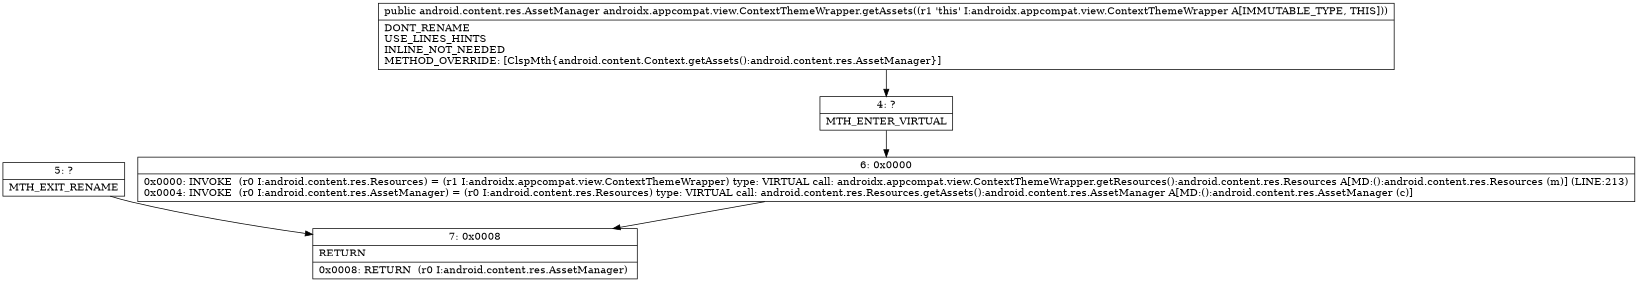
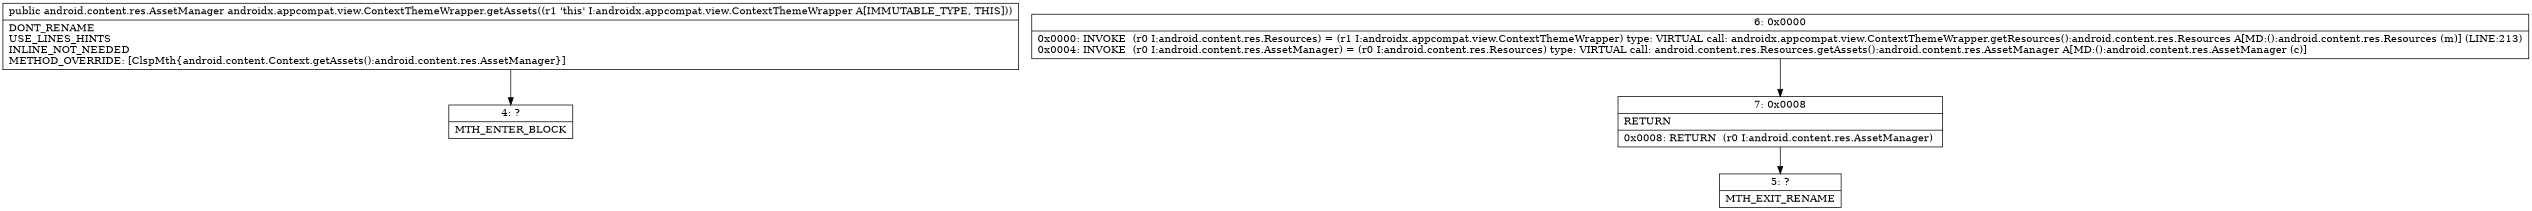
node "4: ?": text "MTH_ENTER_VIRTUAL" -> "MTH_ENTER_BLOCK"
edge "4: ?" -> "6: 0x0000": removed
edge "5: ?" -> "7: 0x0008": reversed
